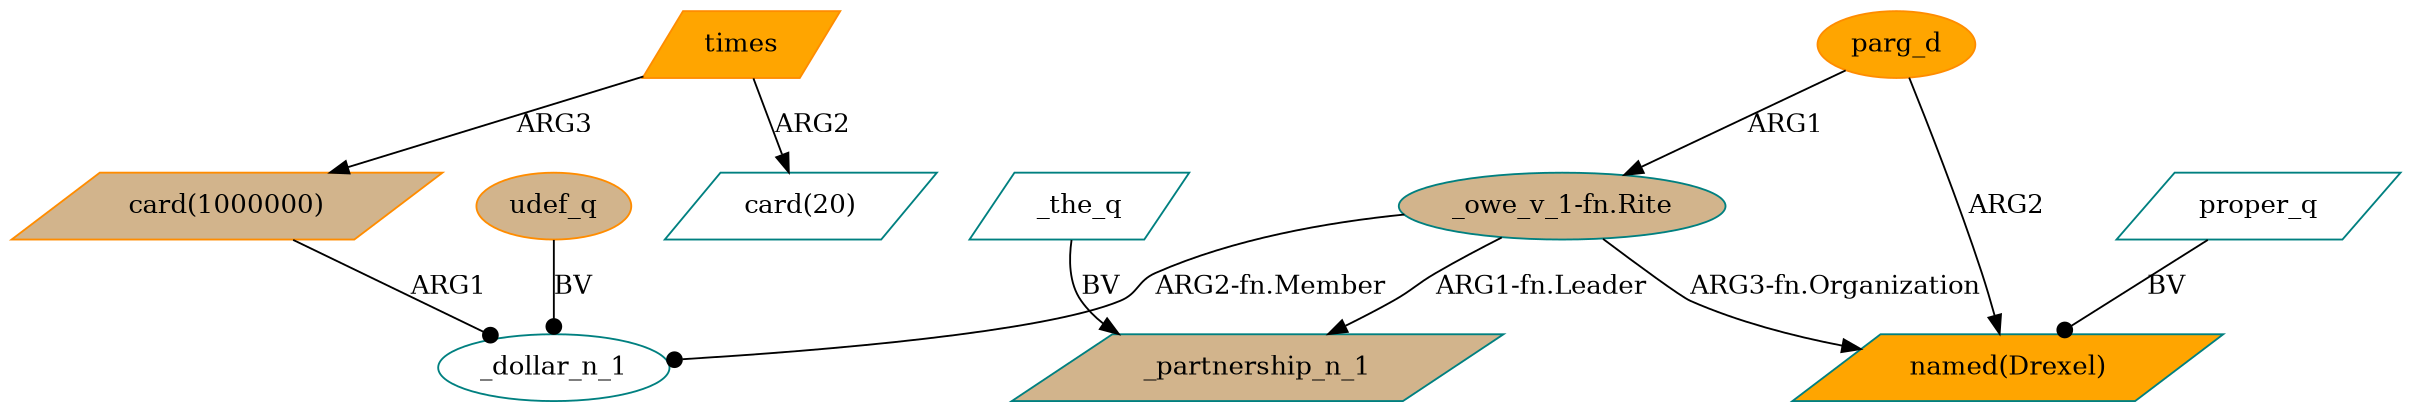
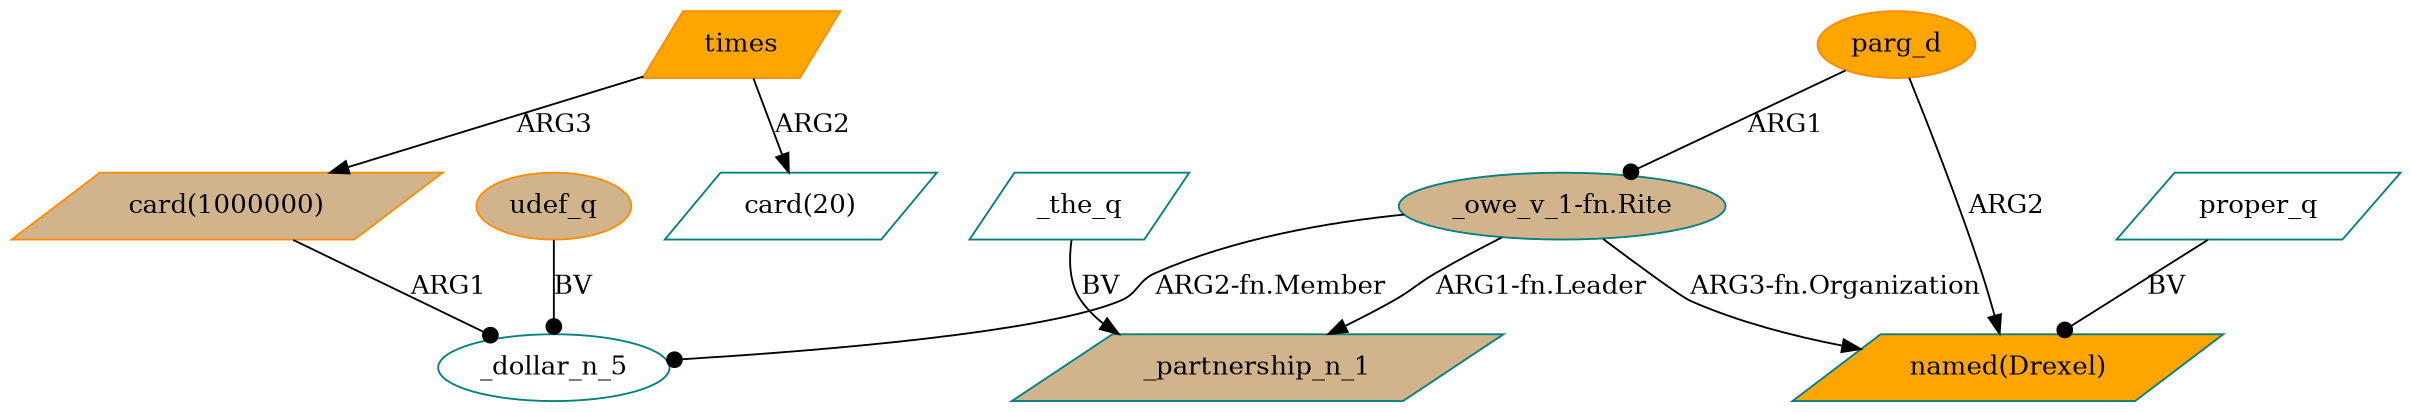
edge "parg_d" -> "_owe_v_1-fn.Rite": arrowhead normal -> dot
node "_dollar_n_1": label "_dollar_n_1" -> "_dollar_n_5"
